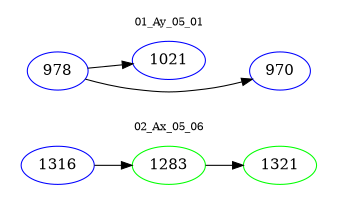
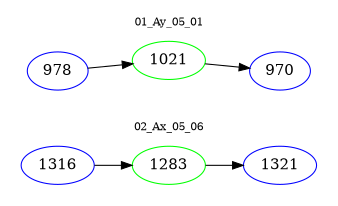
node "1021": color blue -> green
edge "978" -> "970": now "1021" -> "970"
node "1321": color green -> blue
